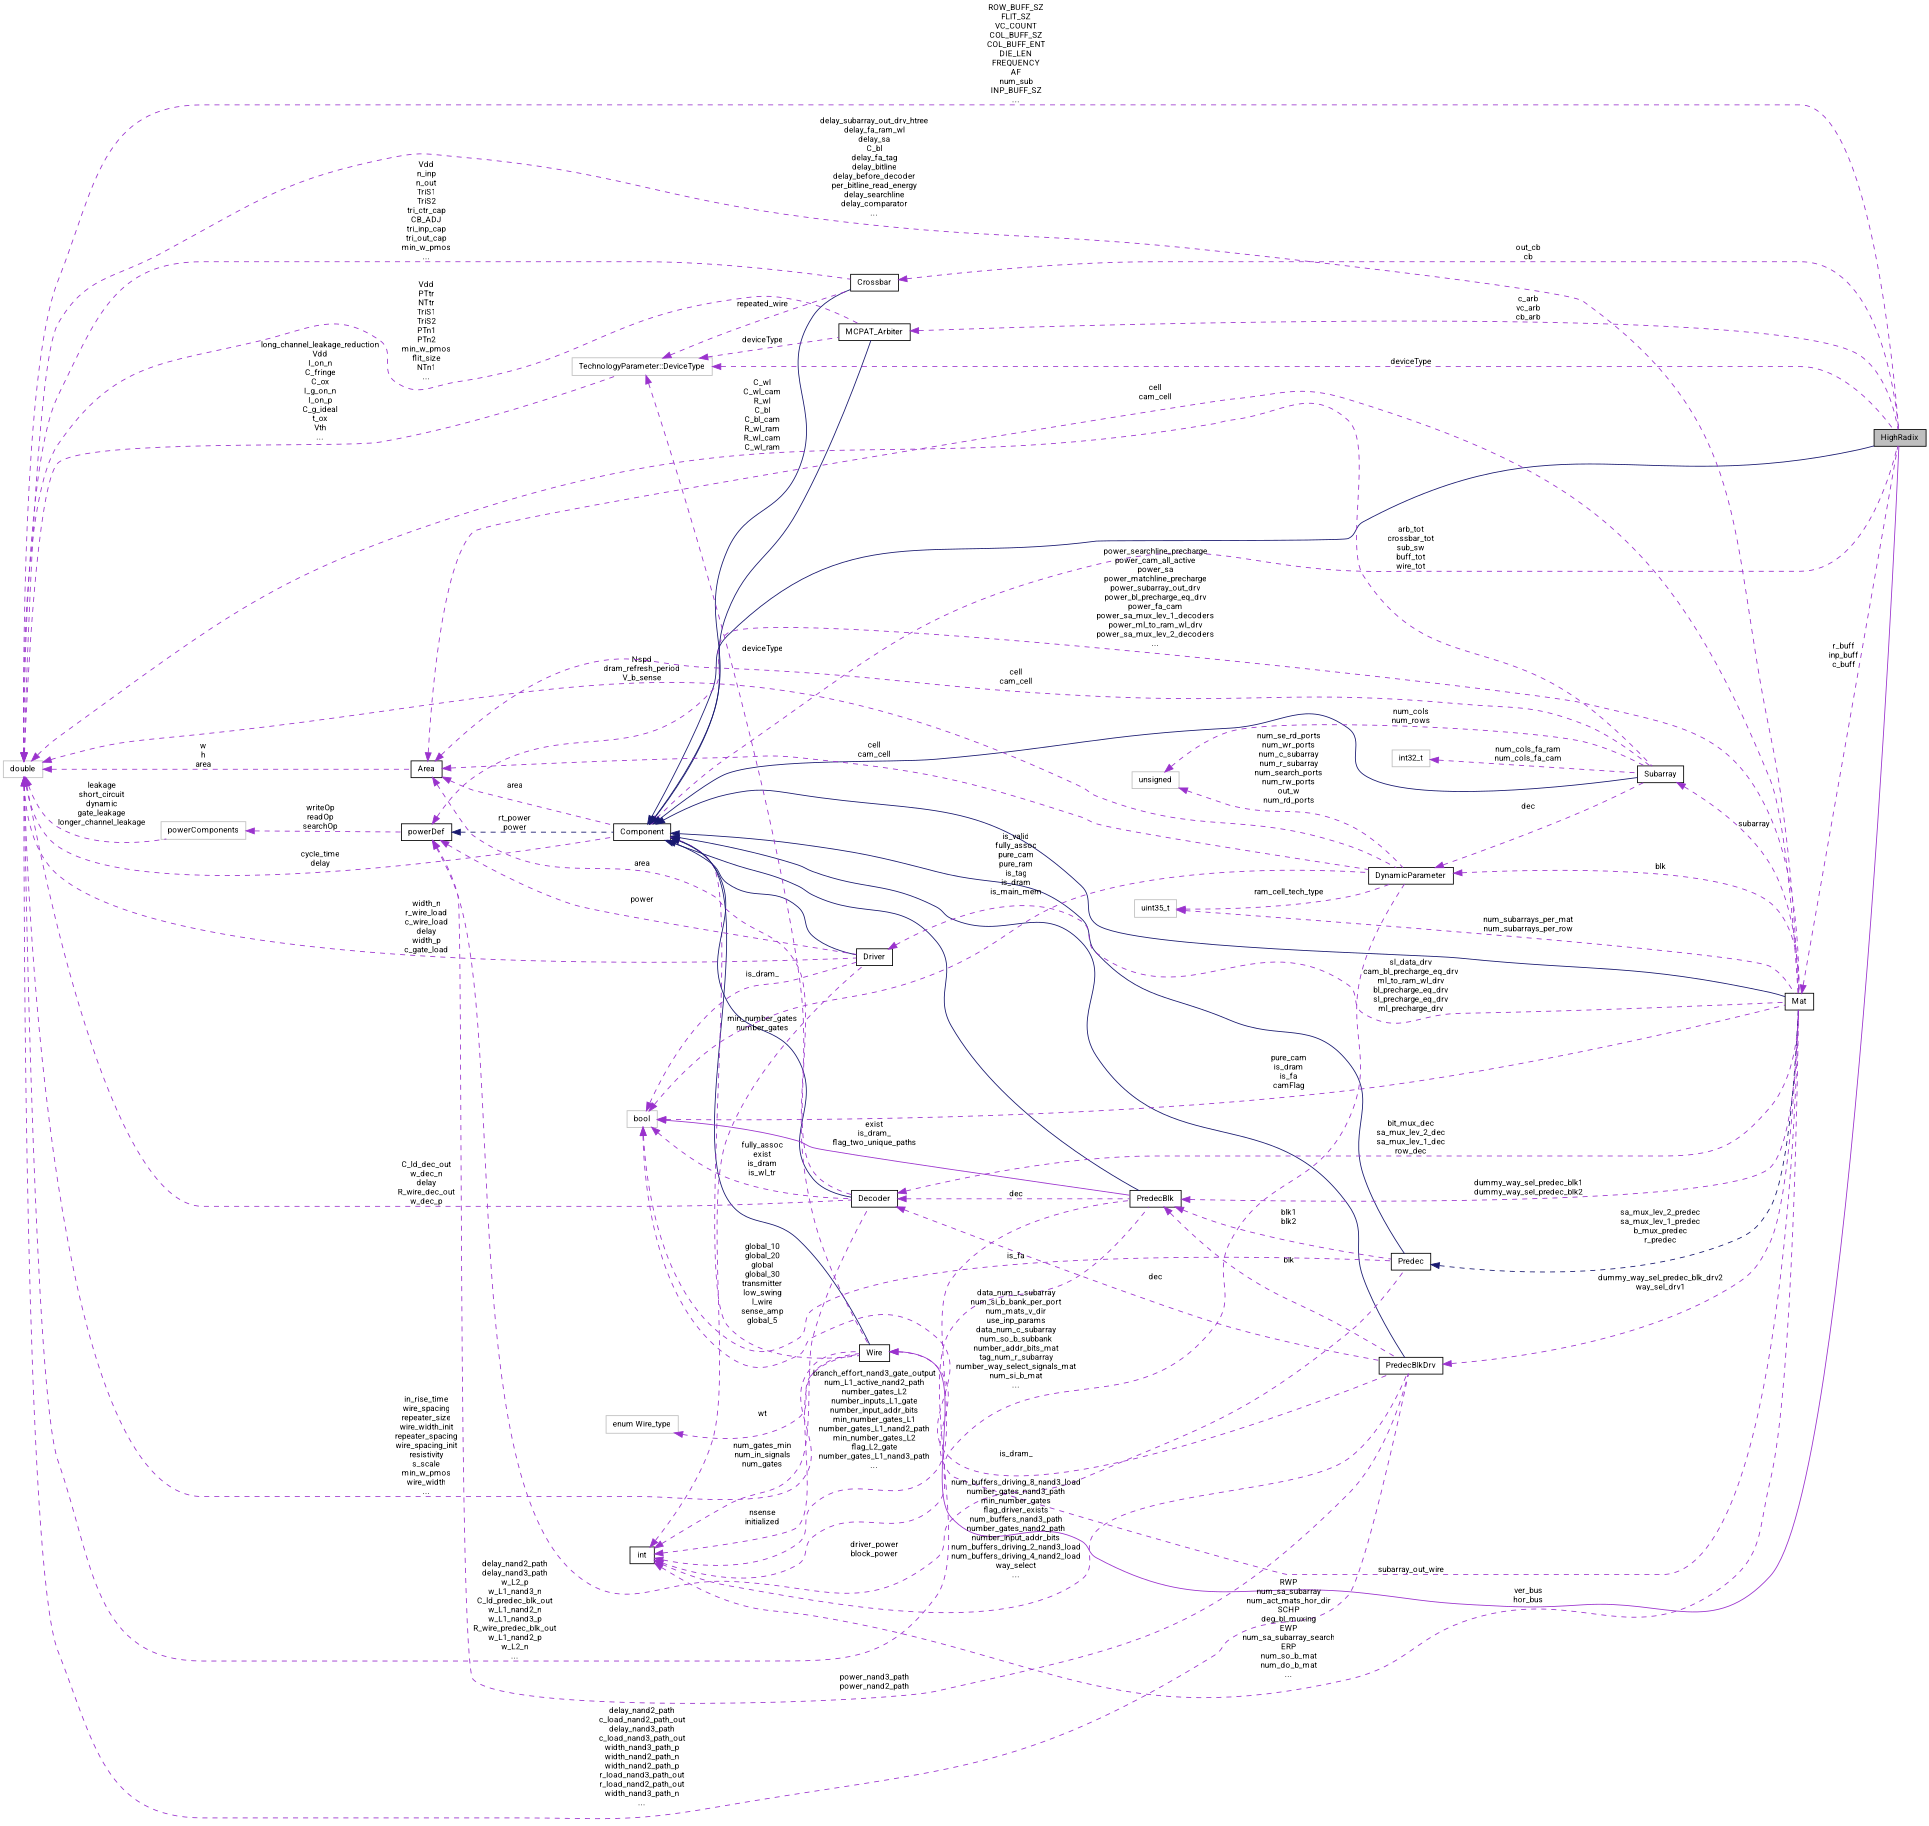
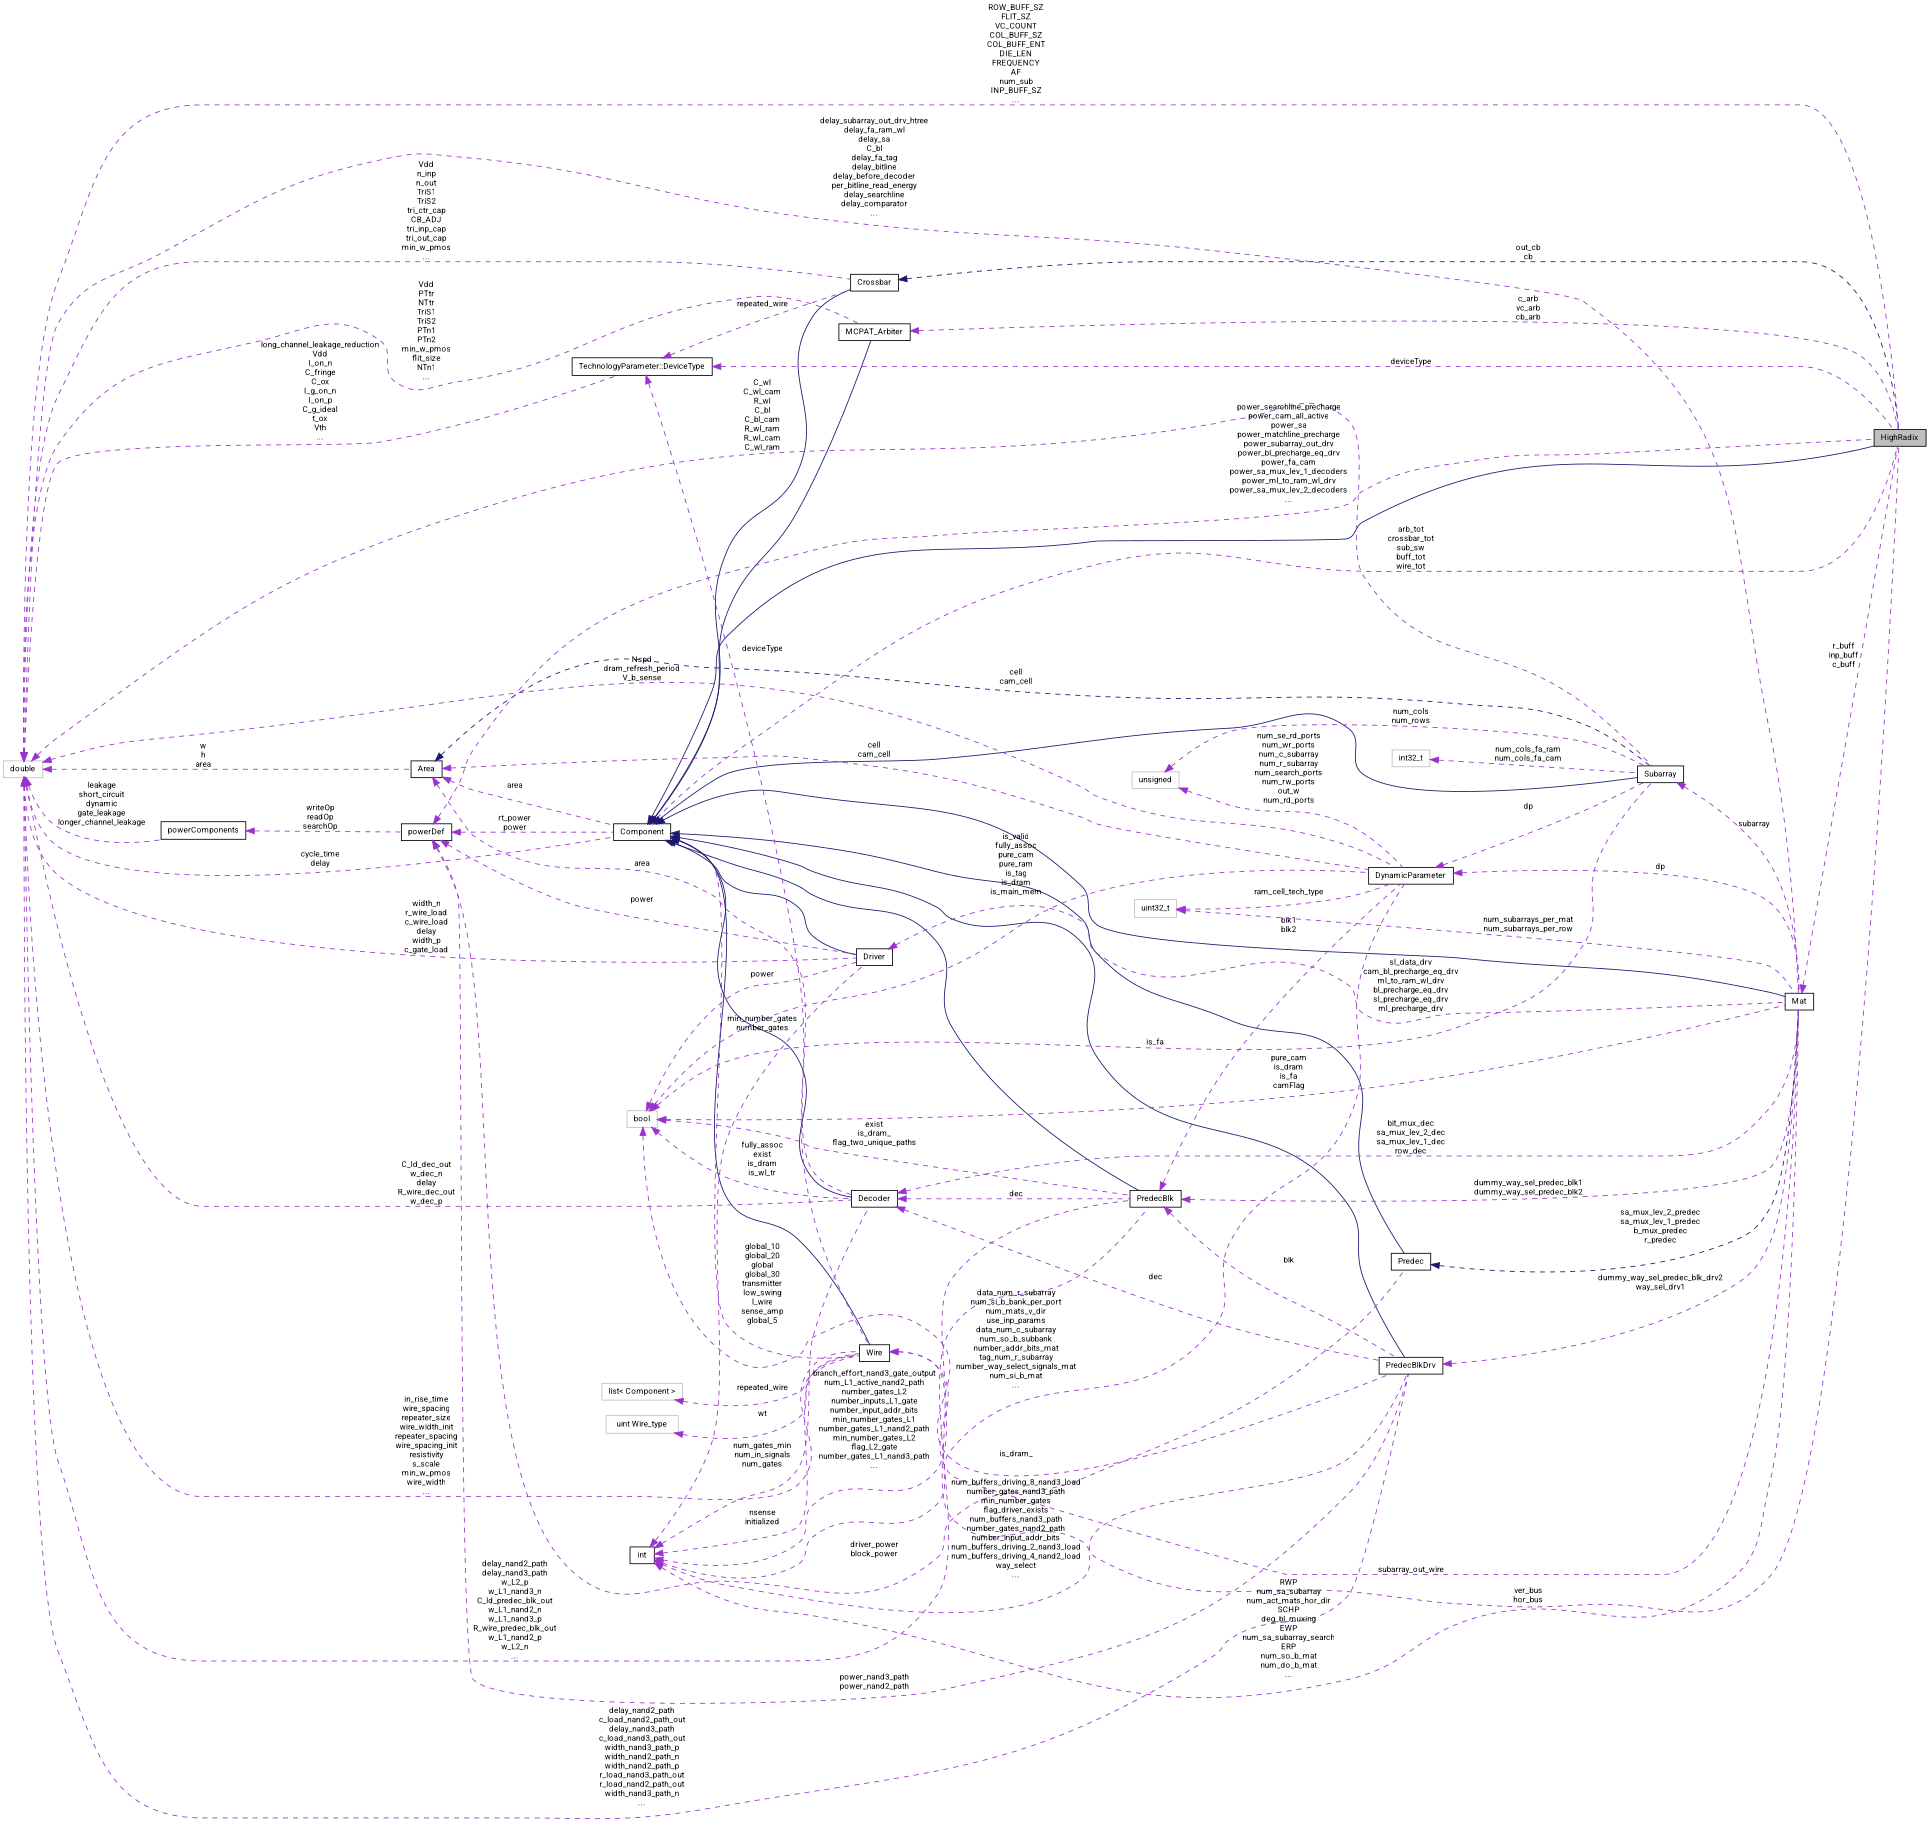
edge "HighRadix" -> "Crossbar": color darkorchid3 -> midnightblue
edge "MCPAT_Arbiter" -> "TechnologyParameter::DeviceType": removed, label "deviceType"
node "TechnologyParameter::DeviceType": color grey75 -> black
edge "Mat" -> "Area": removed, label "cell cam_cell"
edge "Mat" -> "powerDef": now "HighRadix" -> "powerDef"
edge "Subarray" -> "Area": color darkorchid3 -> midnightblue
edge "Subarray" -> "DynamicParameter": label "dec" -> "dp"
node "powerComponents": color grey75 -> black
edge "Component" -> "powerDef": color midnightblue -> darkorchid3
edge "Mat" -> "DynamicParameter": label "blk" -> "dp"
node "uint35_t": label "uint35_t" -> "uint32_t"
edge "Driver" -> "bool": label "is_dram_" -> "power"
edge "PredecBlk" -> "bool": style solid -> dashed
edge "Predec" -> "PredecBlk": now "DynamicParameter" -> "PredecBlk"
edge "Predec" -> "bool": now "Subarray" -> "bool"
node "list< Component >": added
node "enum Wire_type": label "enum Wire_type" -> "uint Wire_type"
edge "HighRadix" -> "Wire": style solid -> dashed
